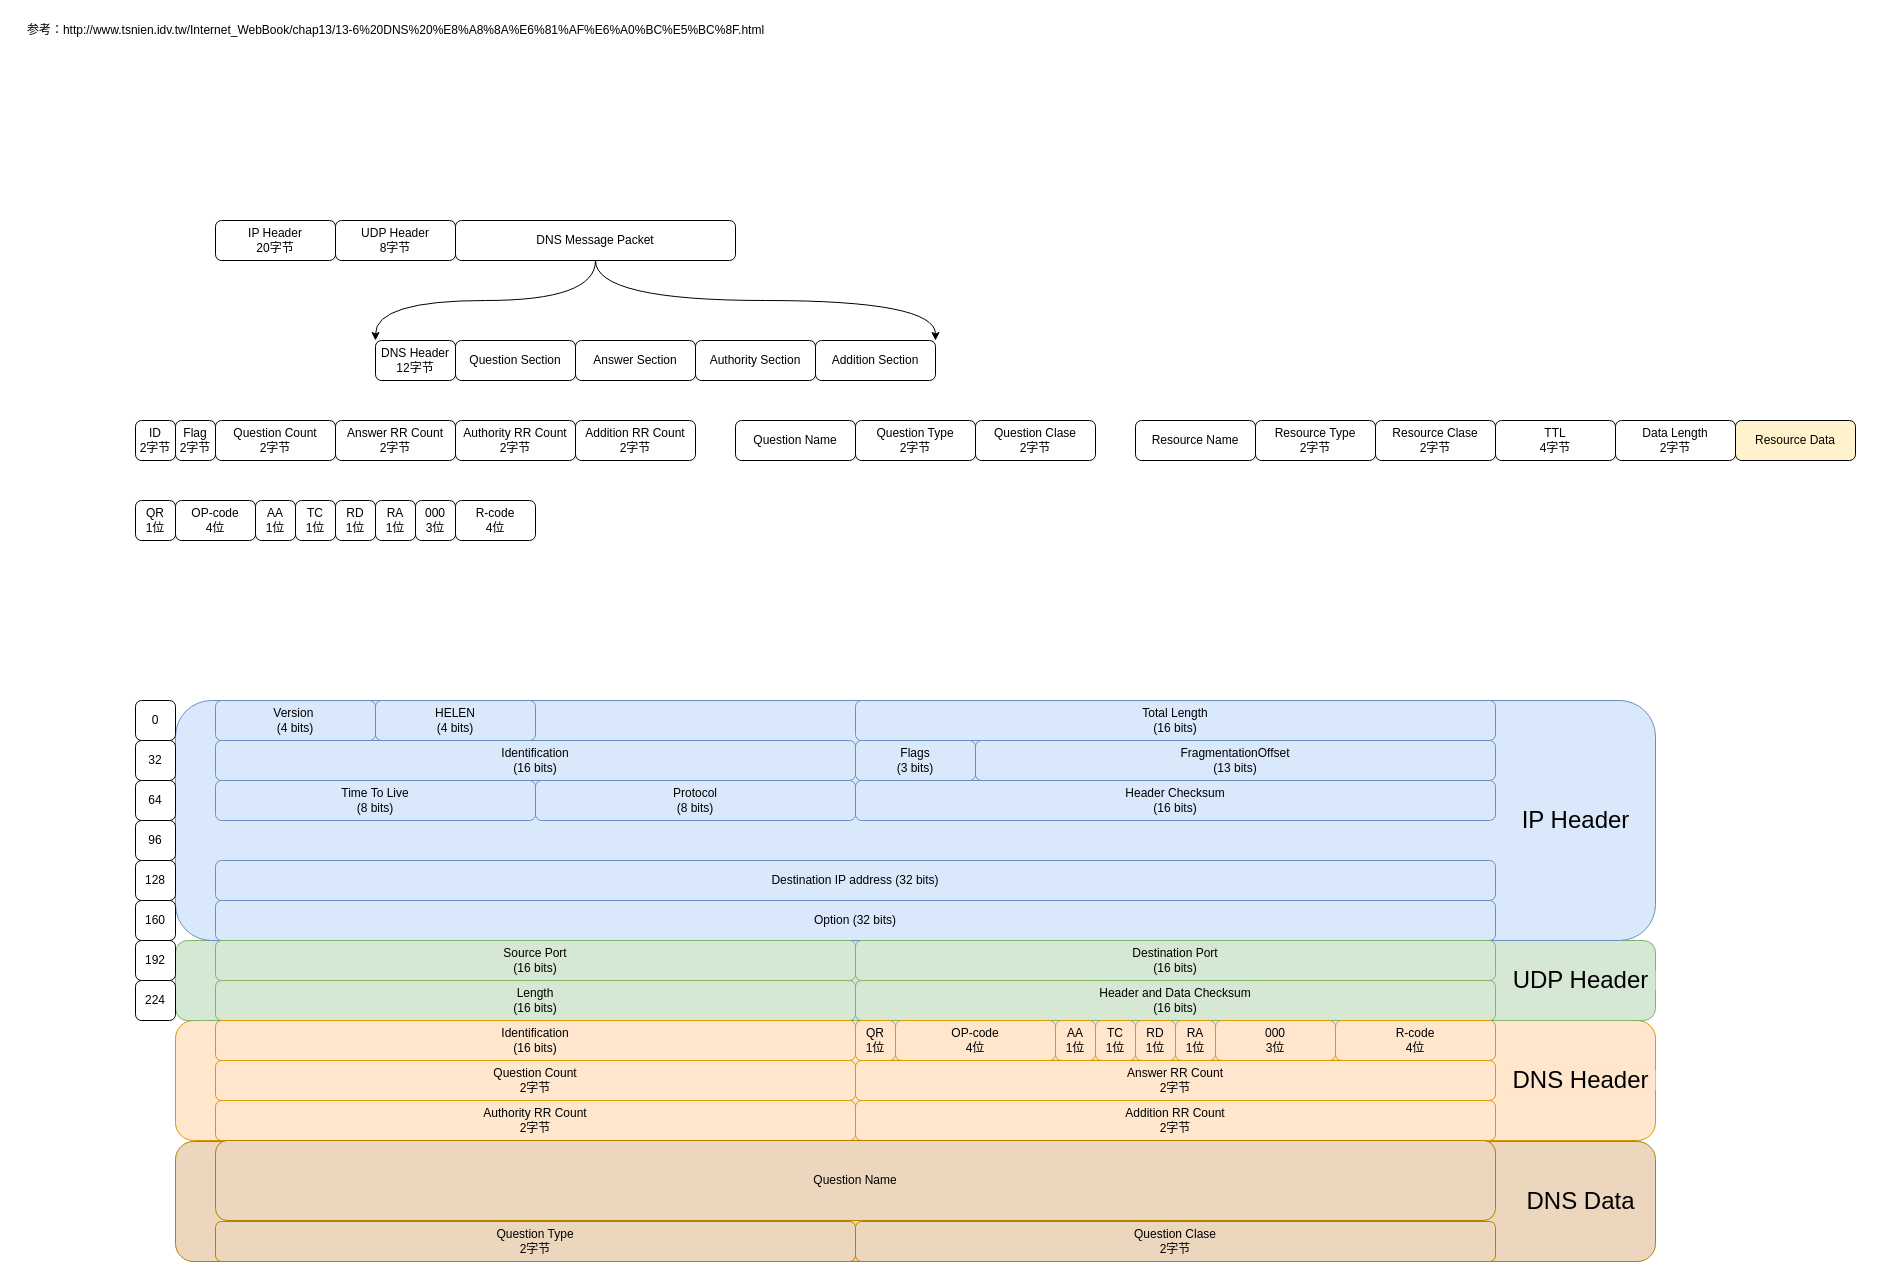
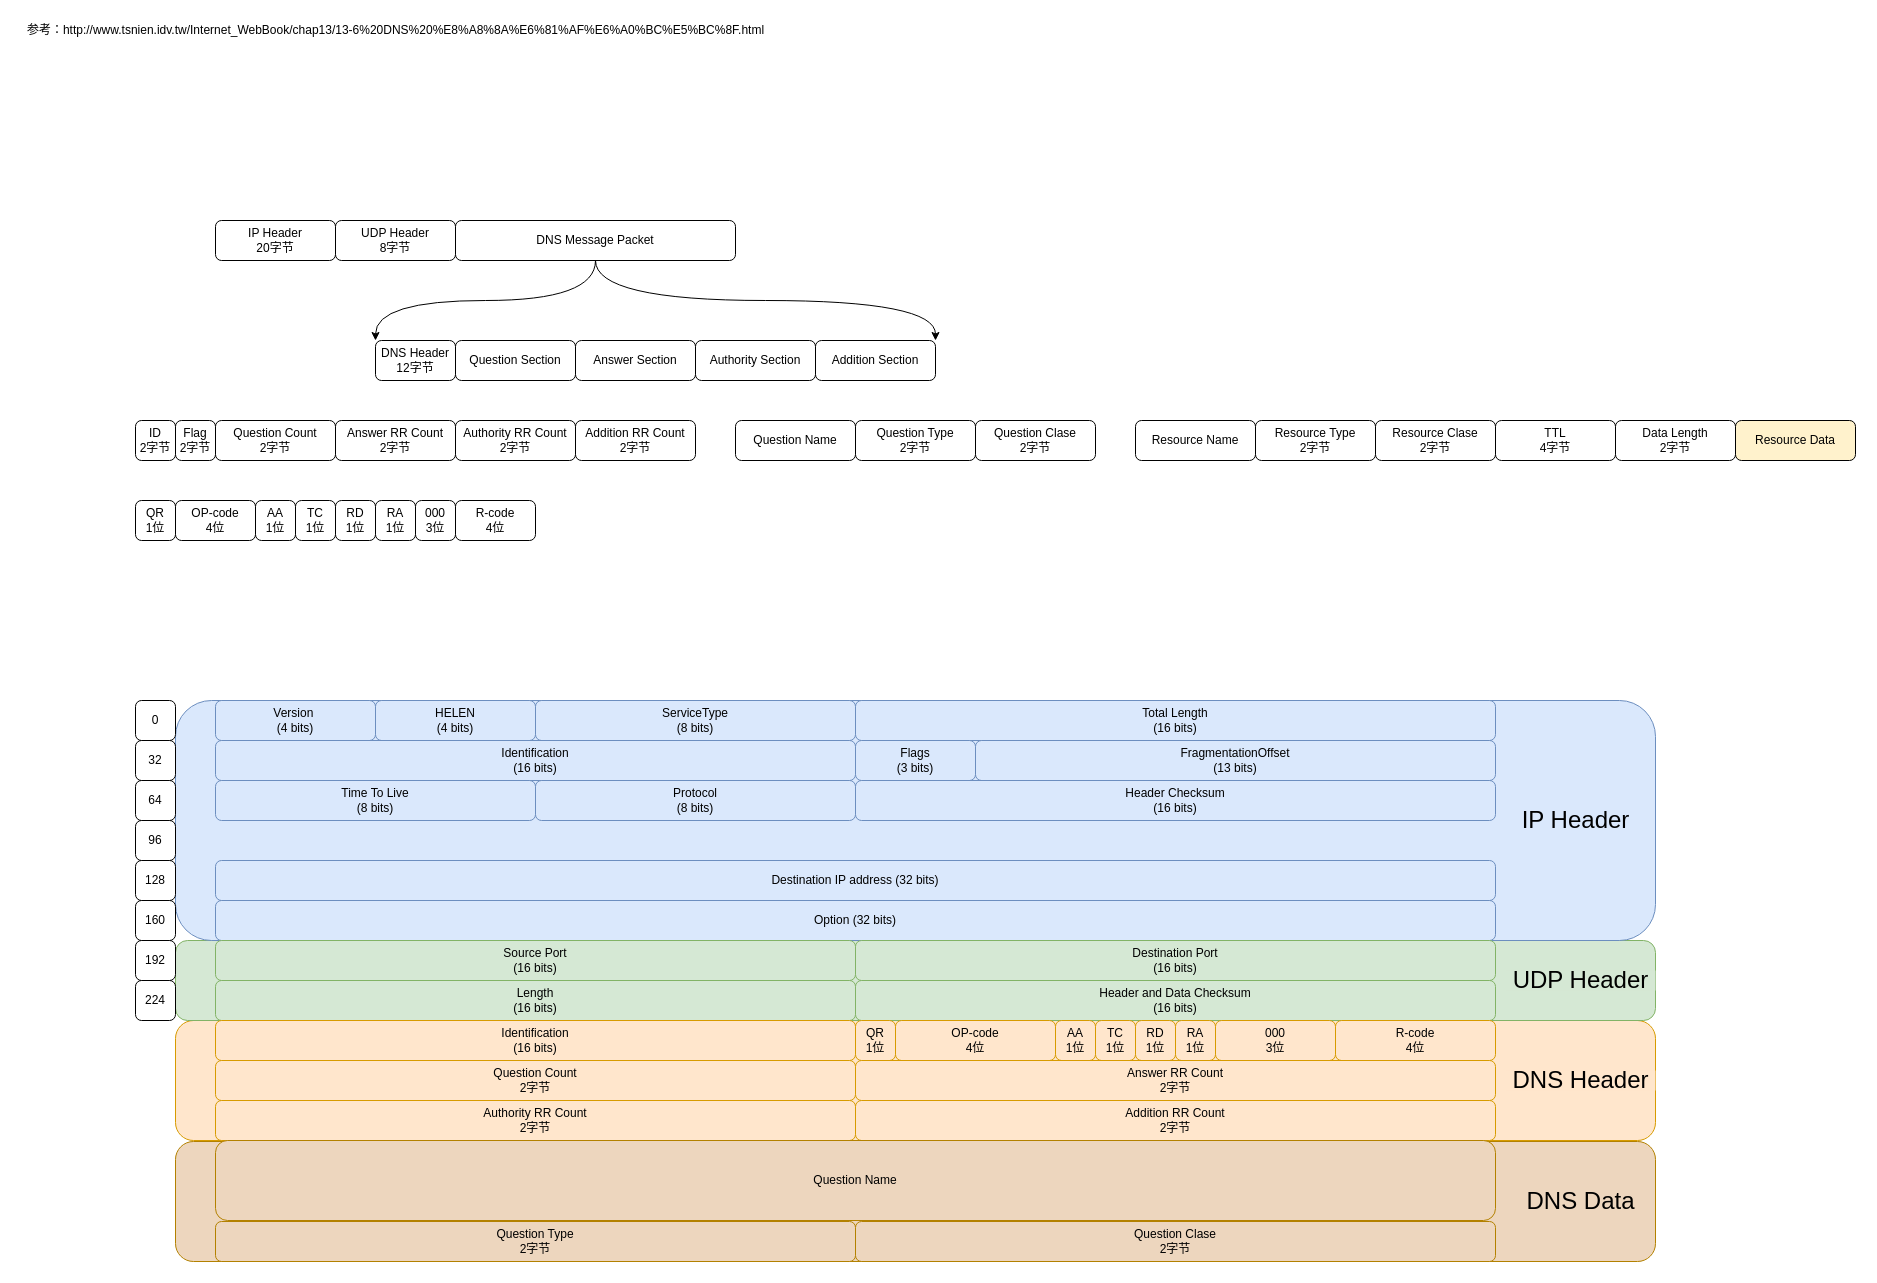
node "ServiceType (8 bits)": added
